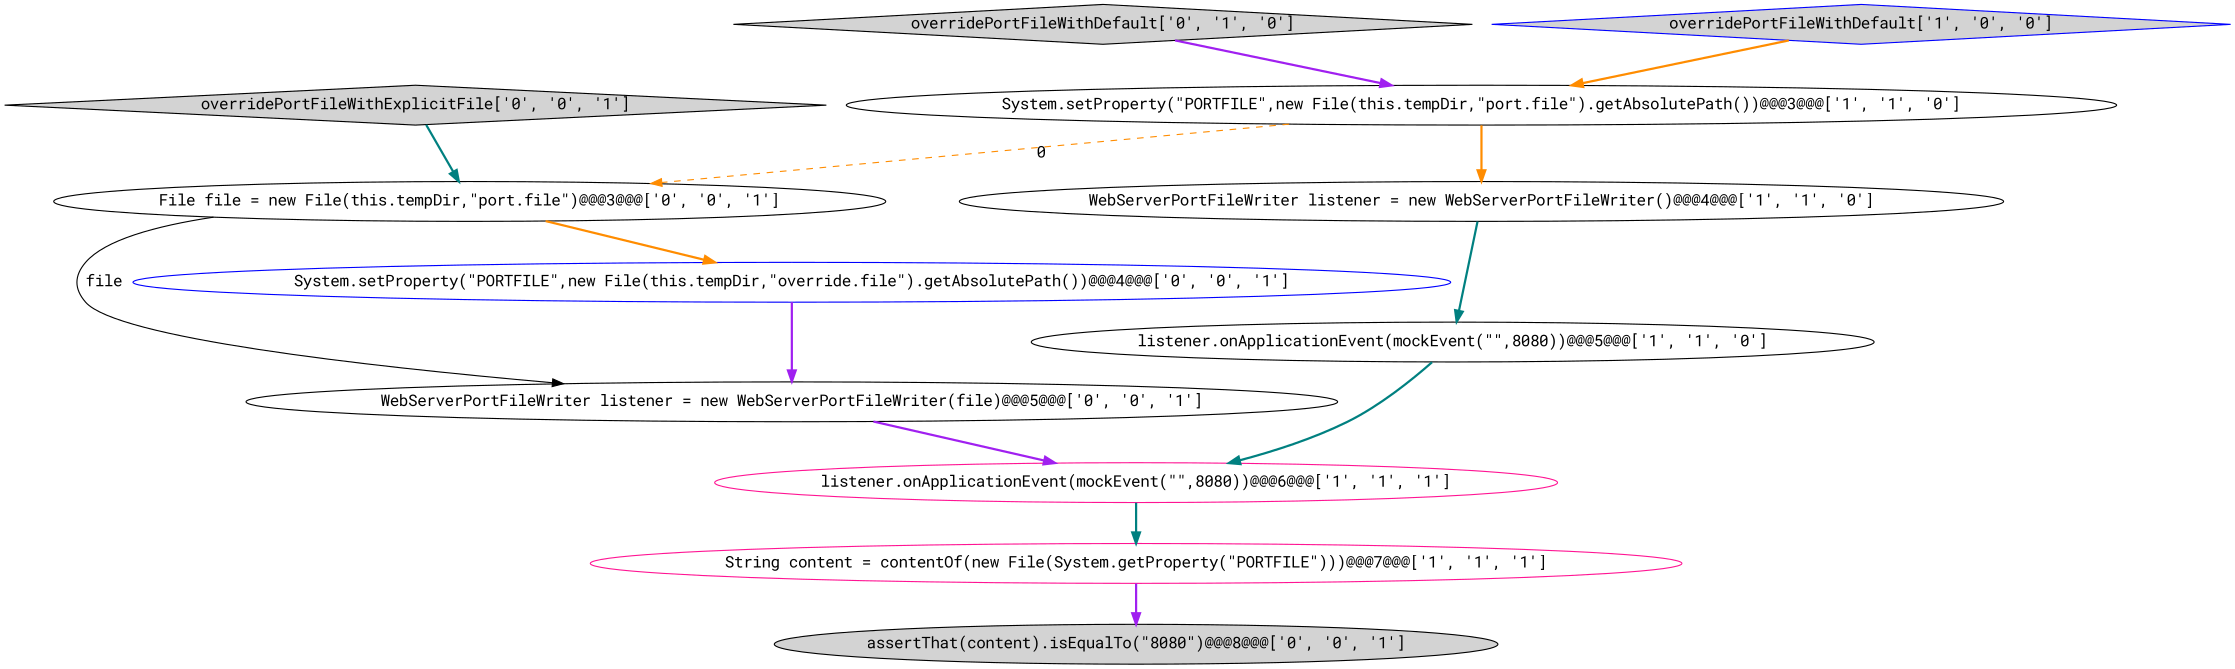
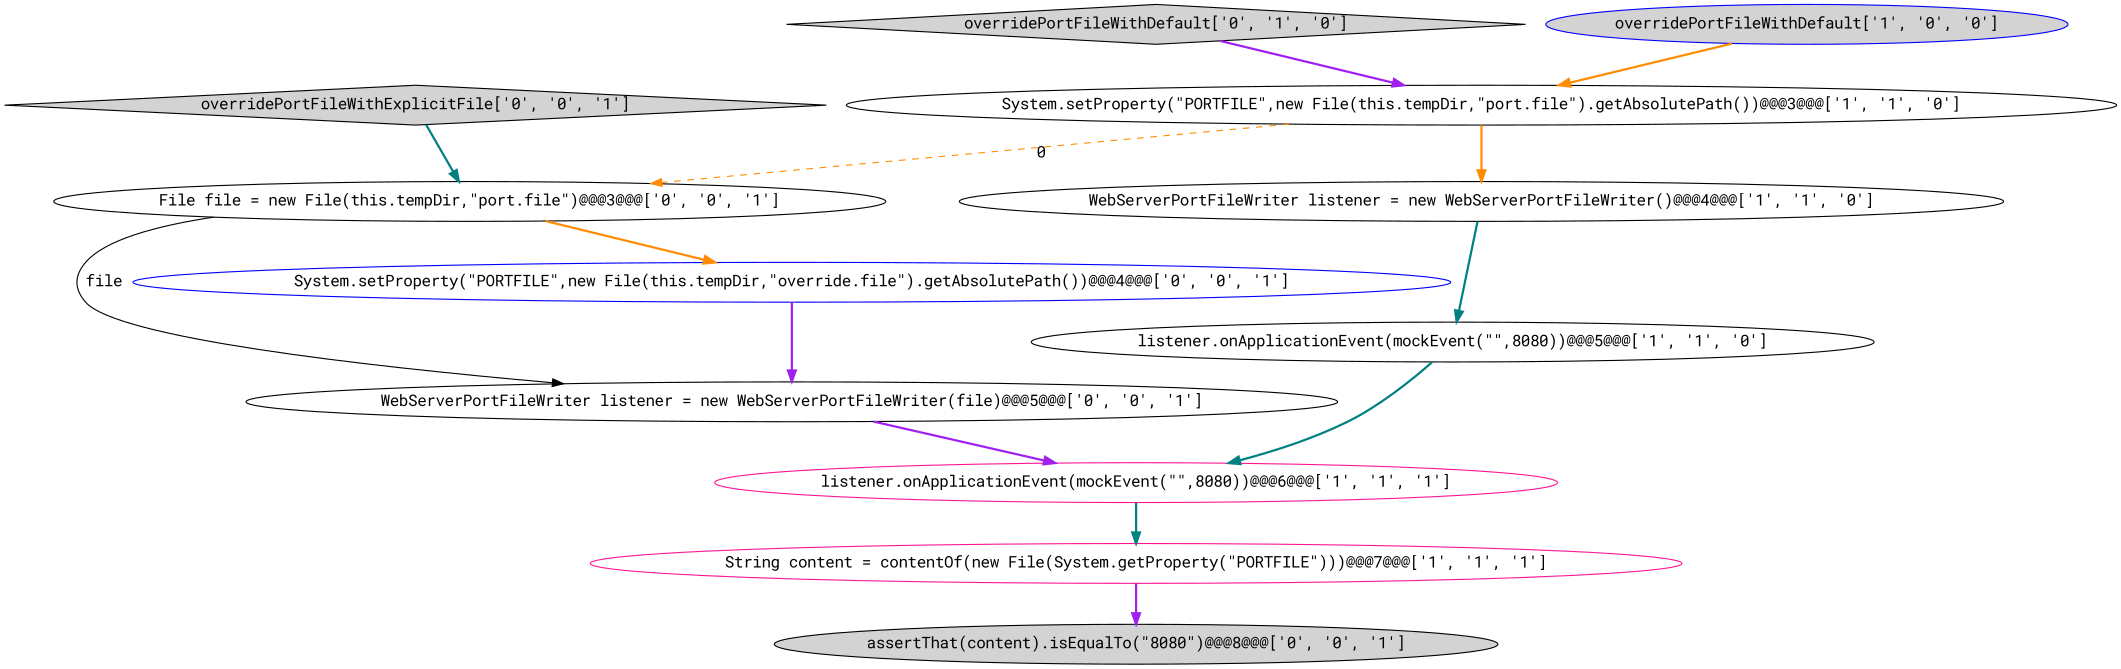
node "overridePortFileWithDefault['1', '0', '0']": shape diamond -> ellipse
